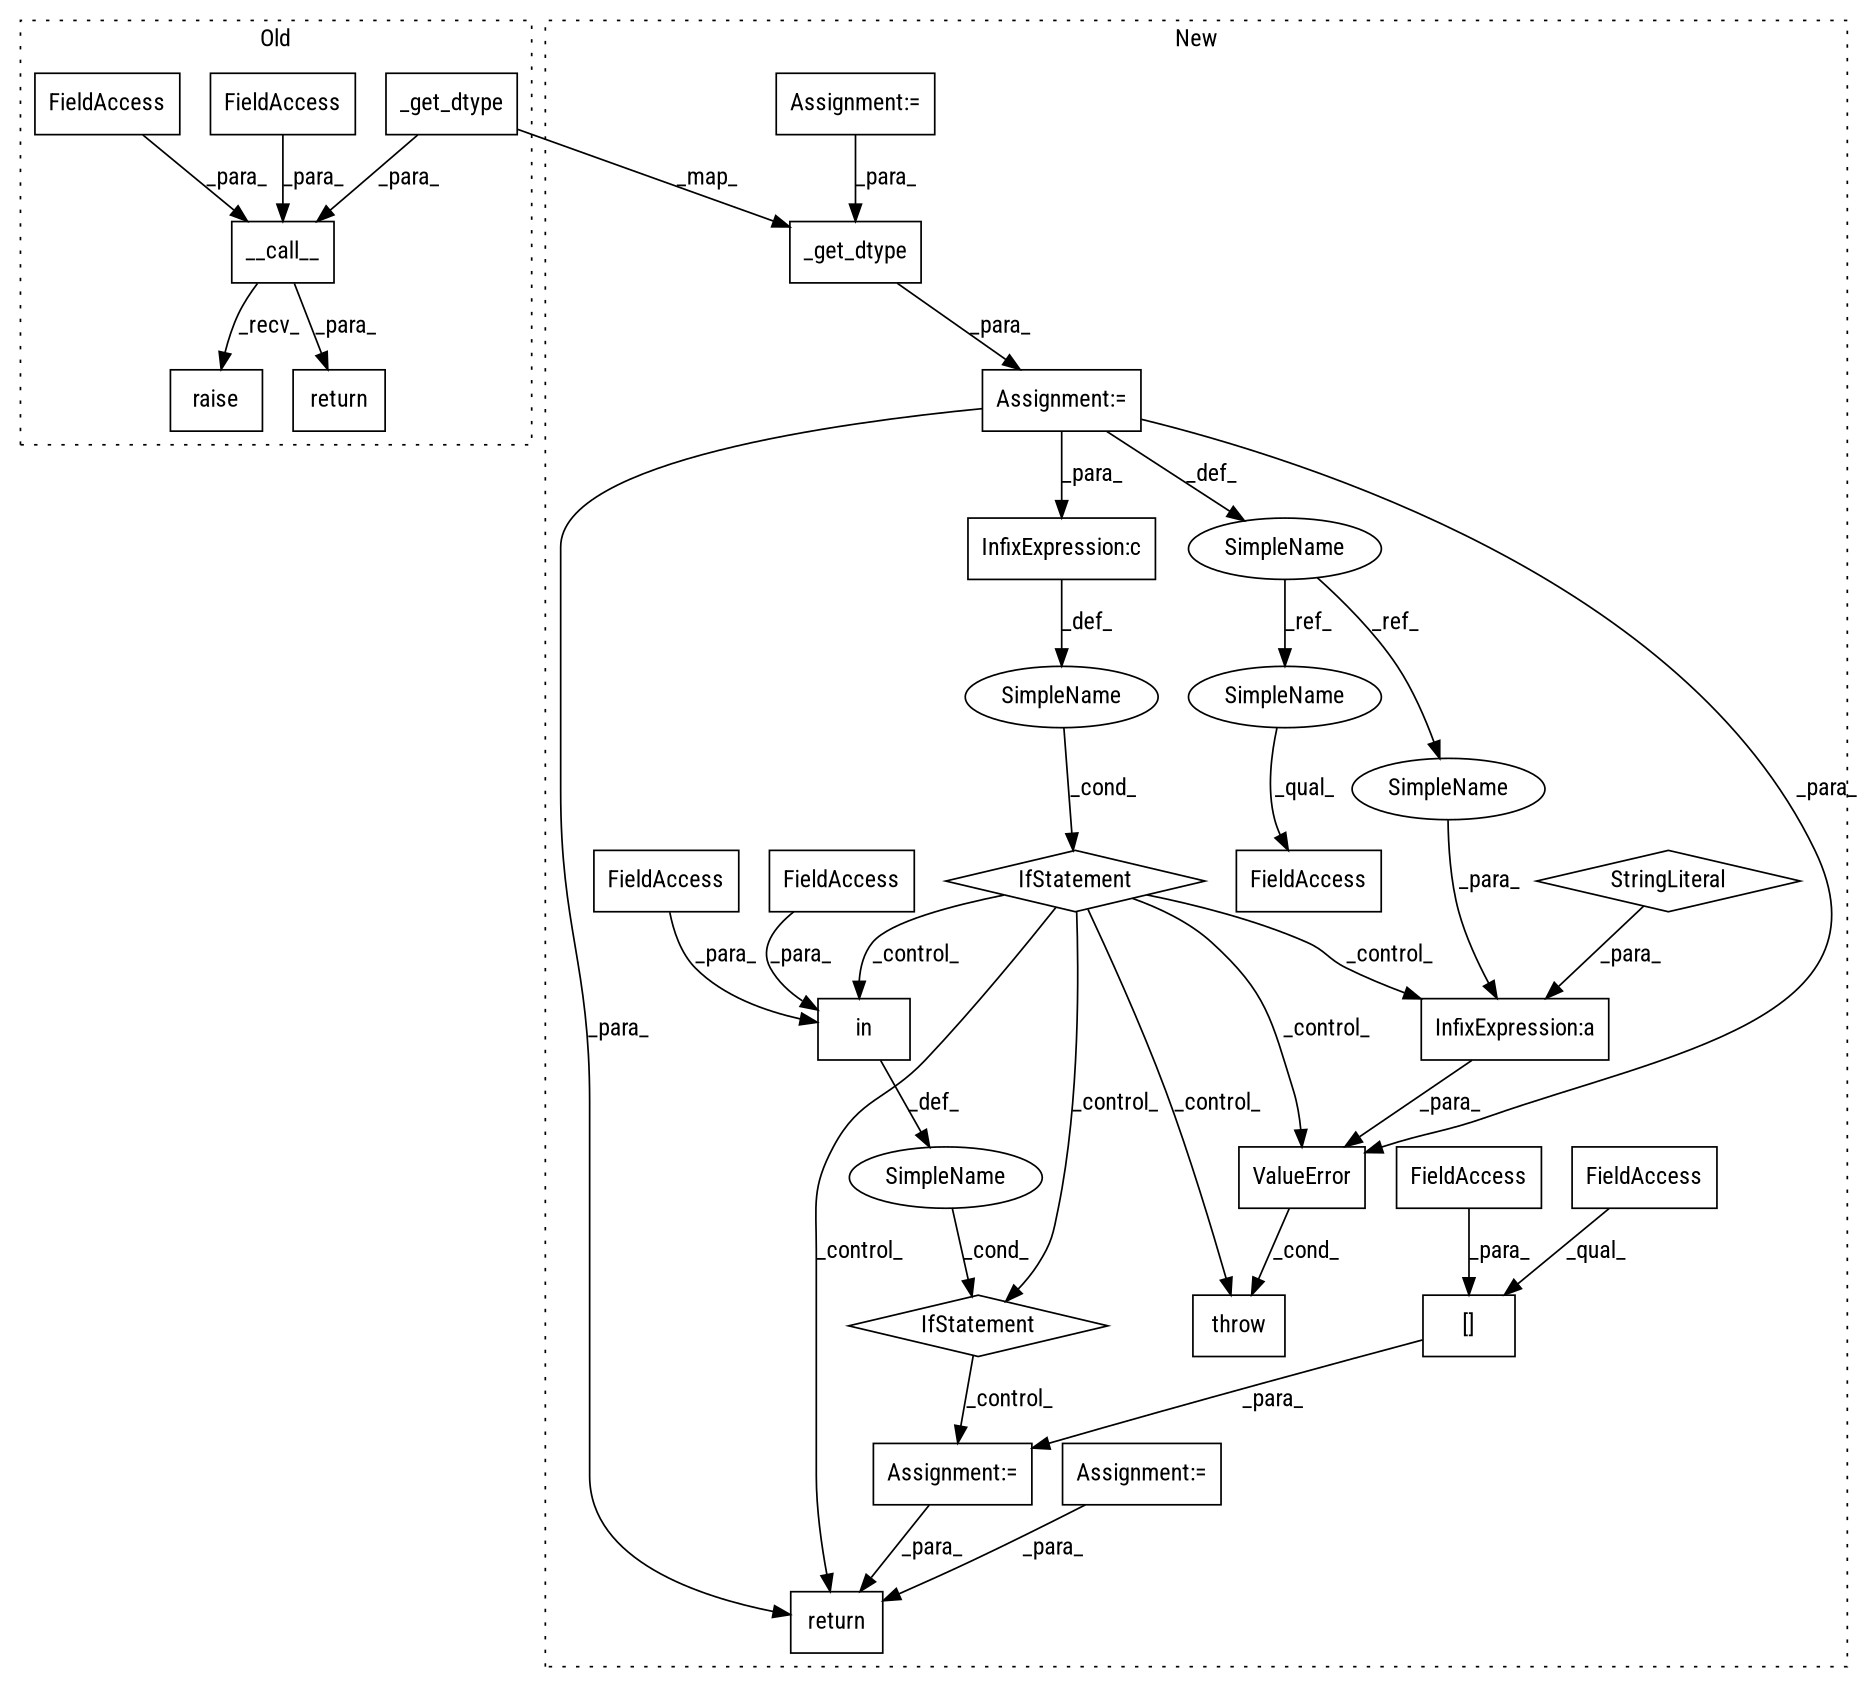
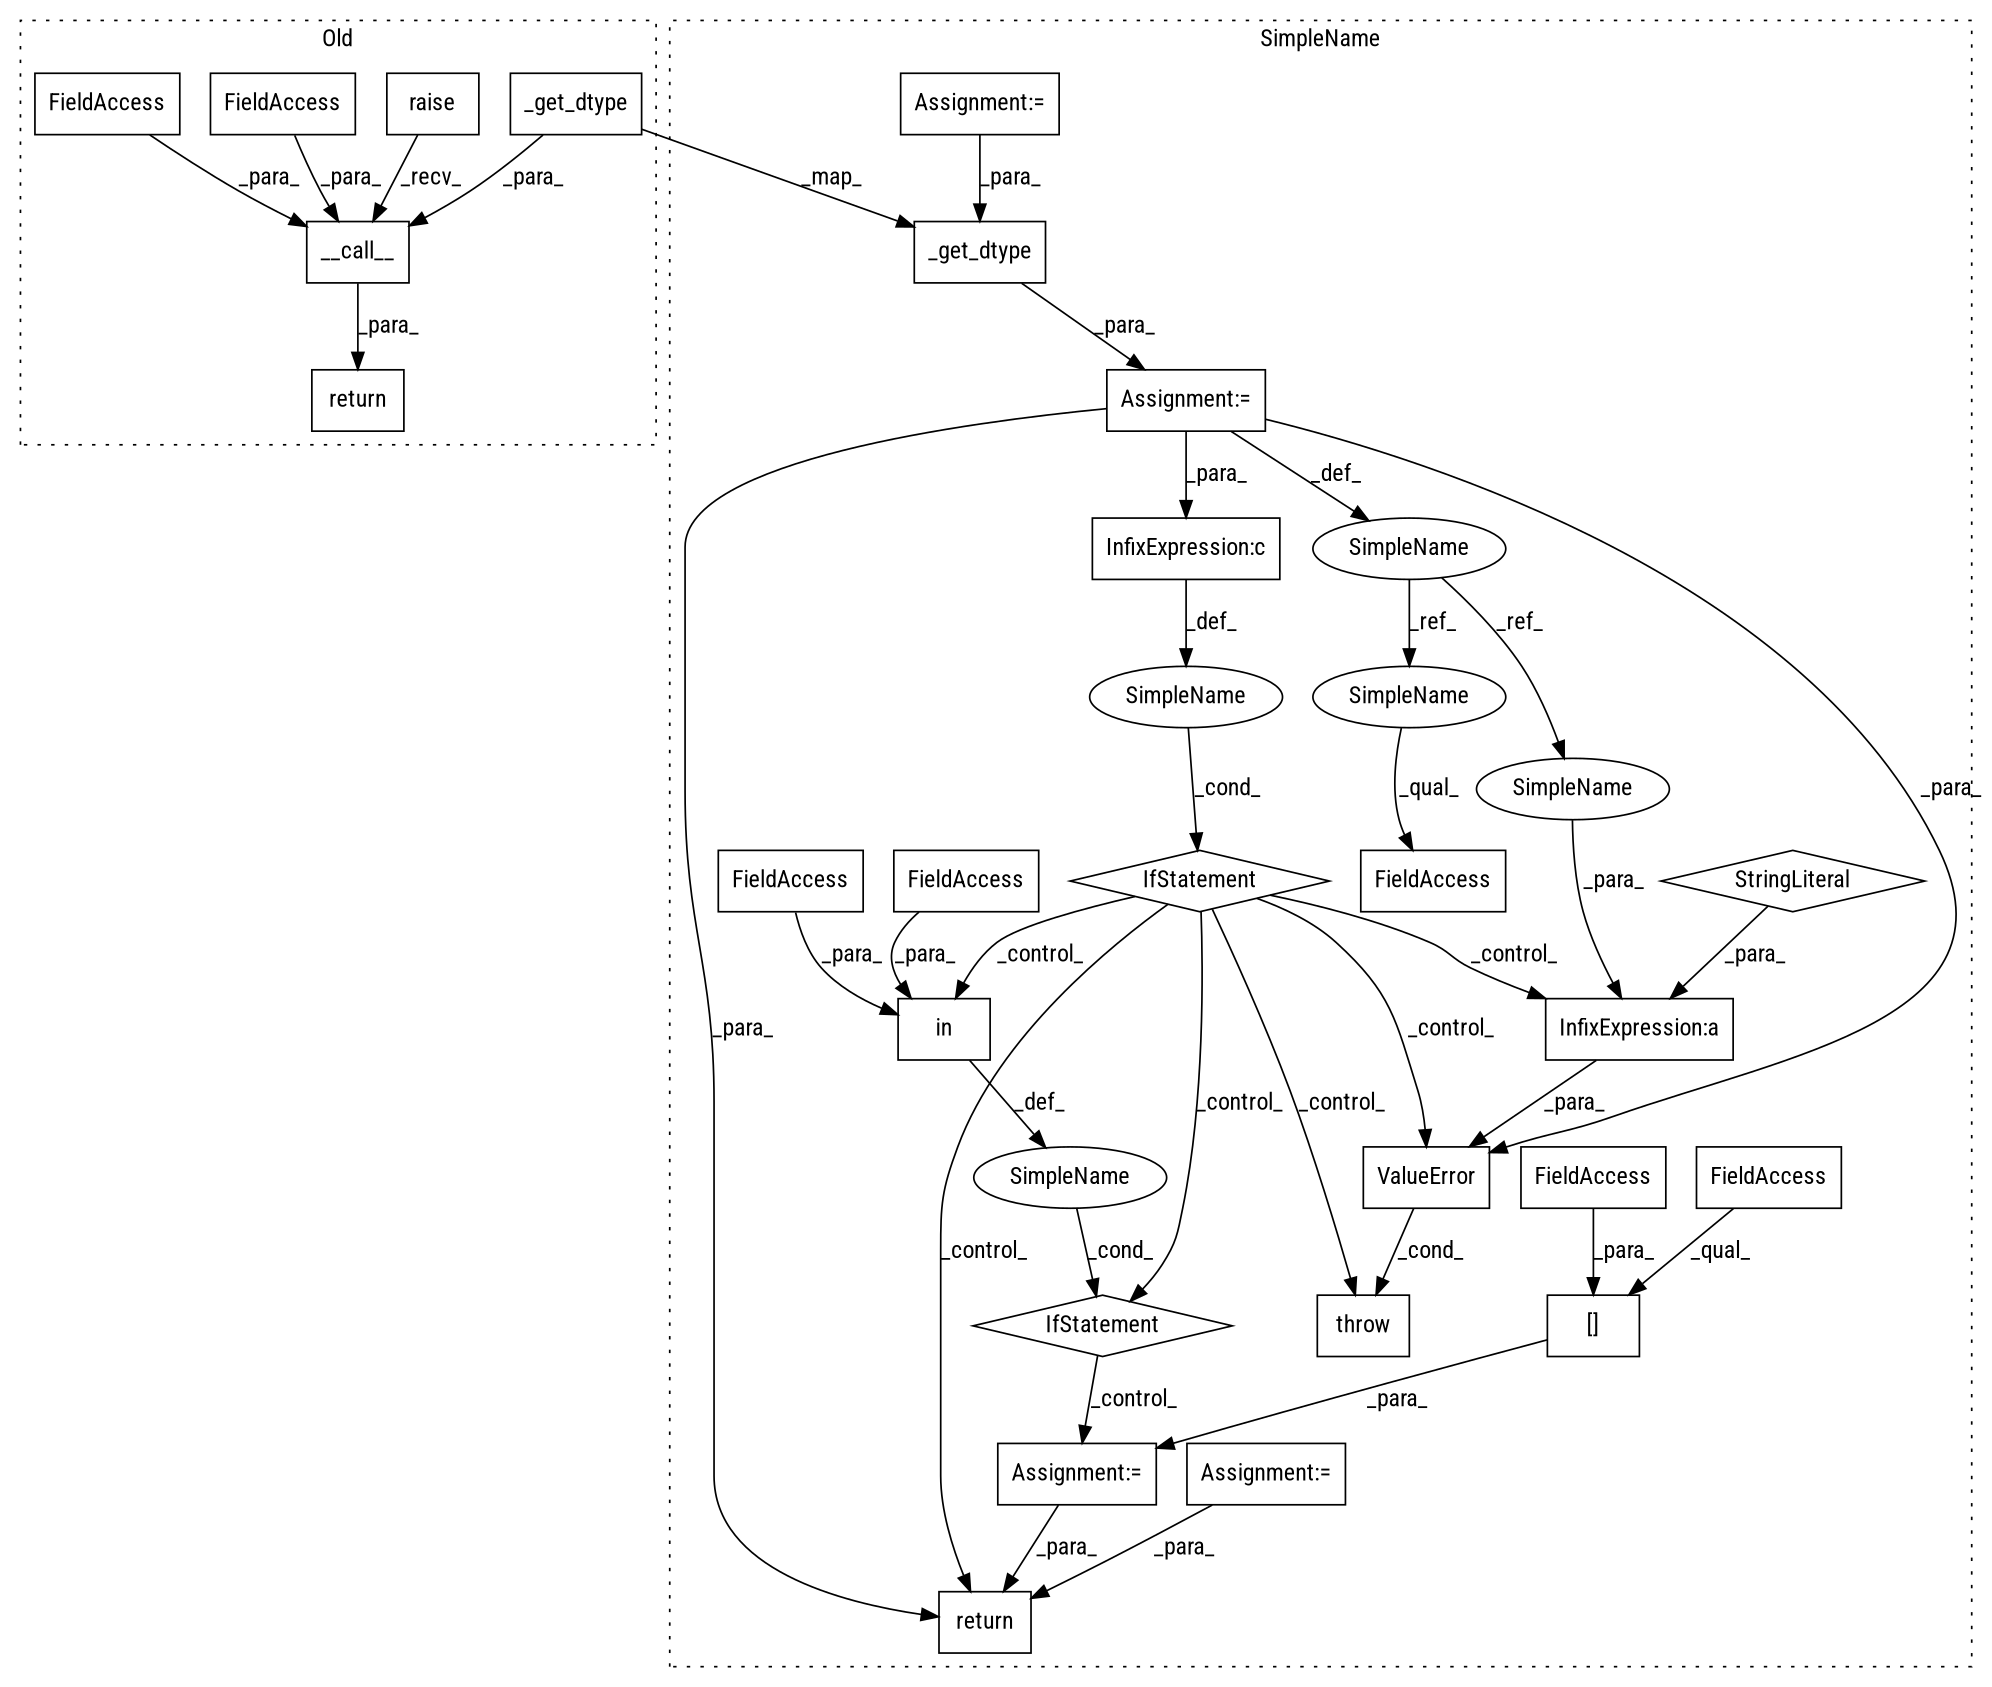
cluster "New": label "New" -> "SimpleName"
edge "__call__" -> "raise": reversed
